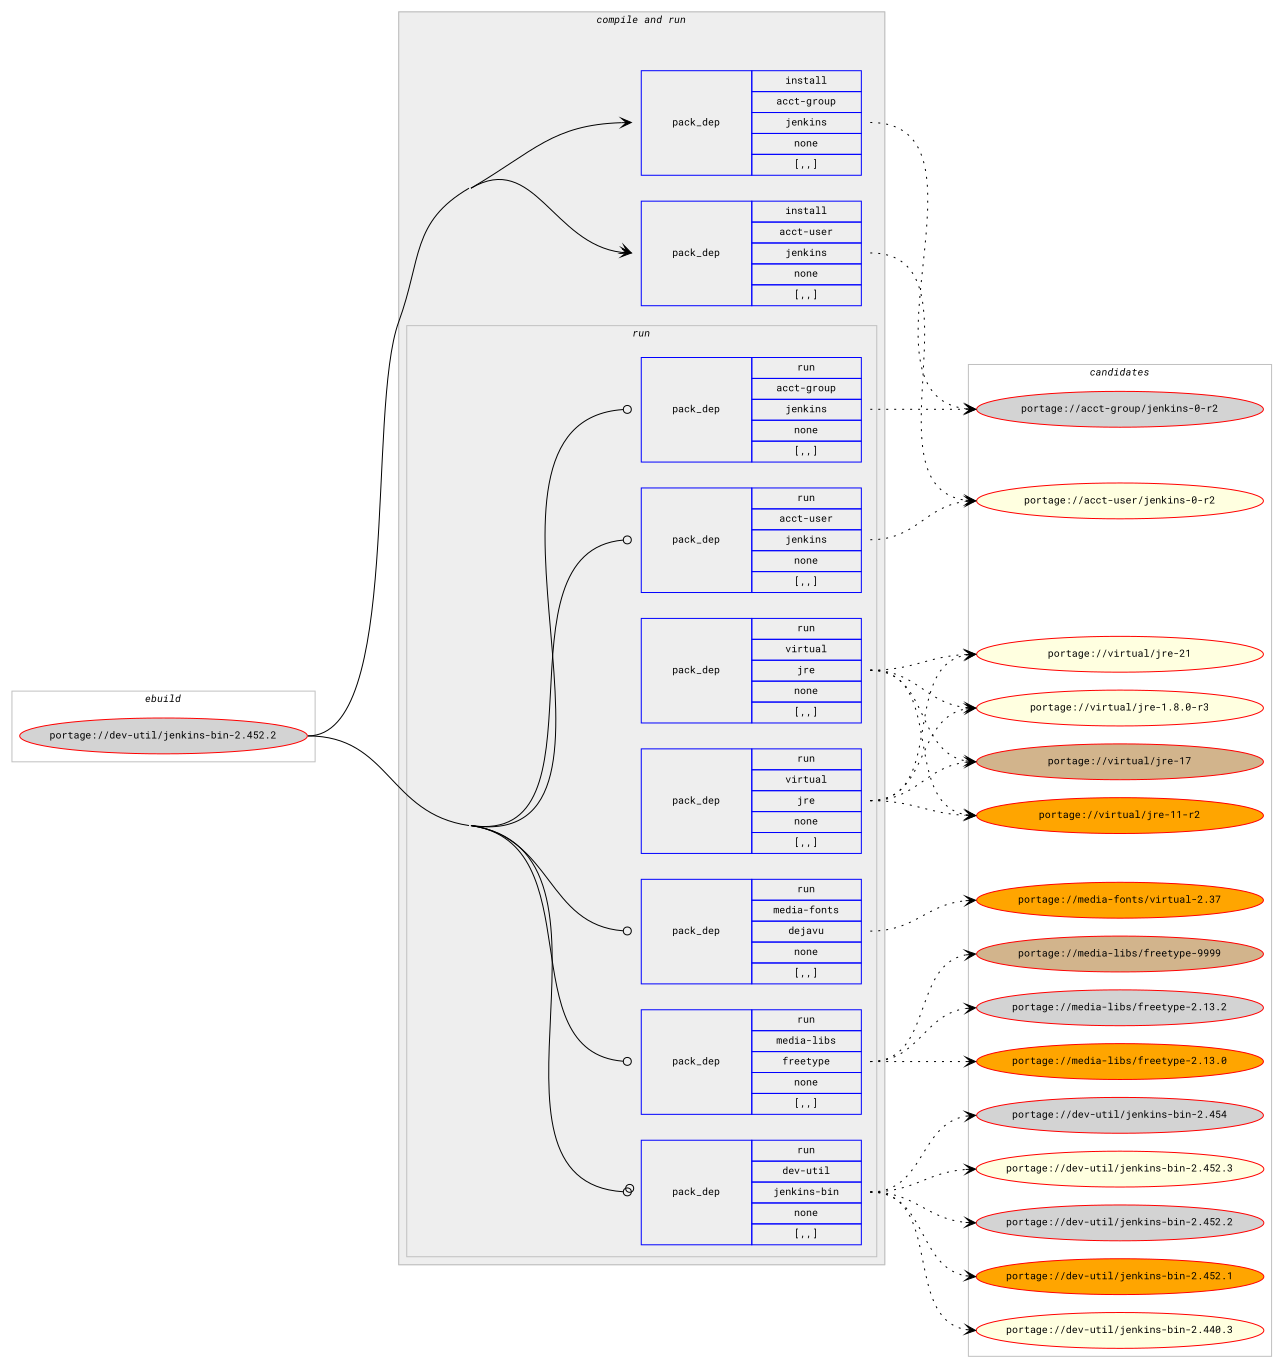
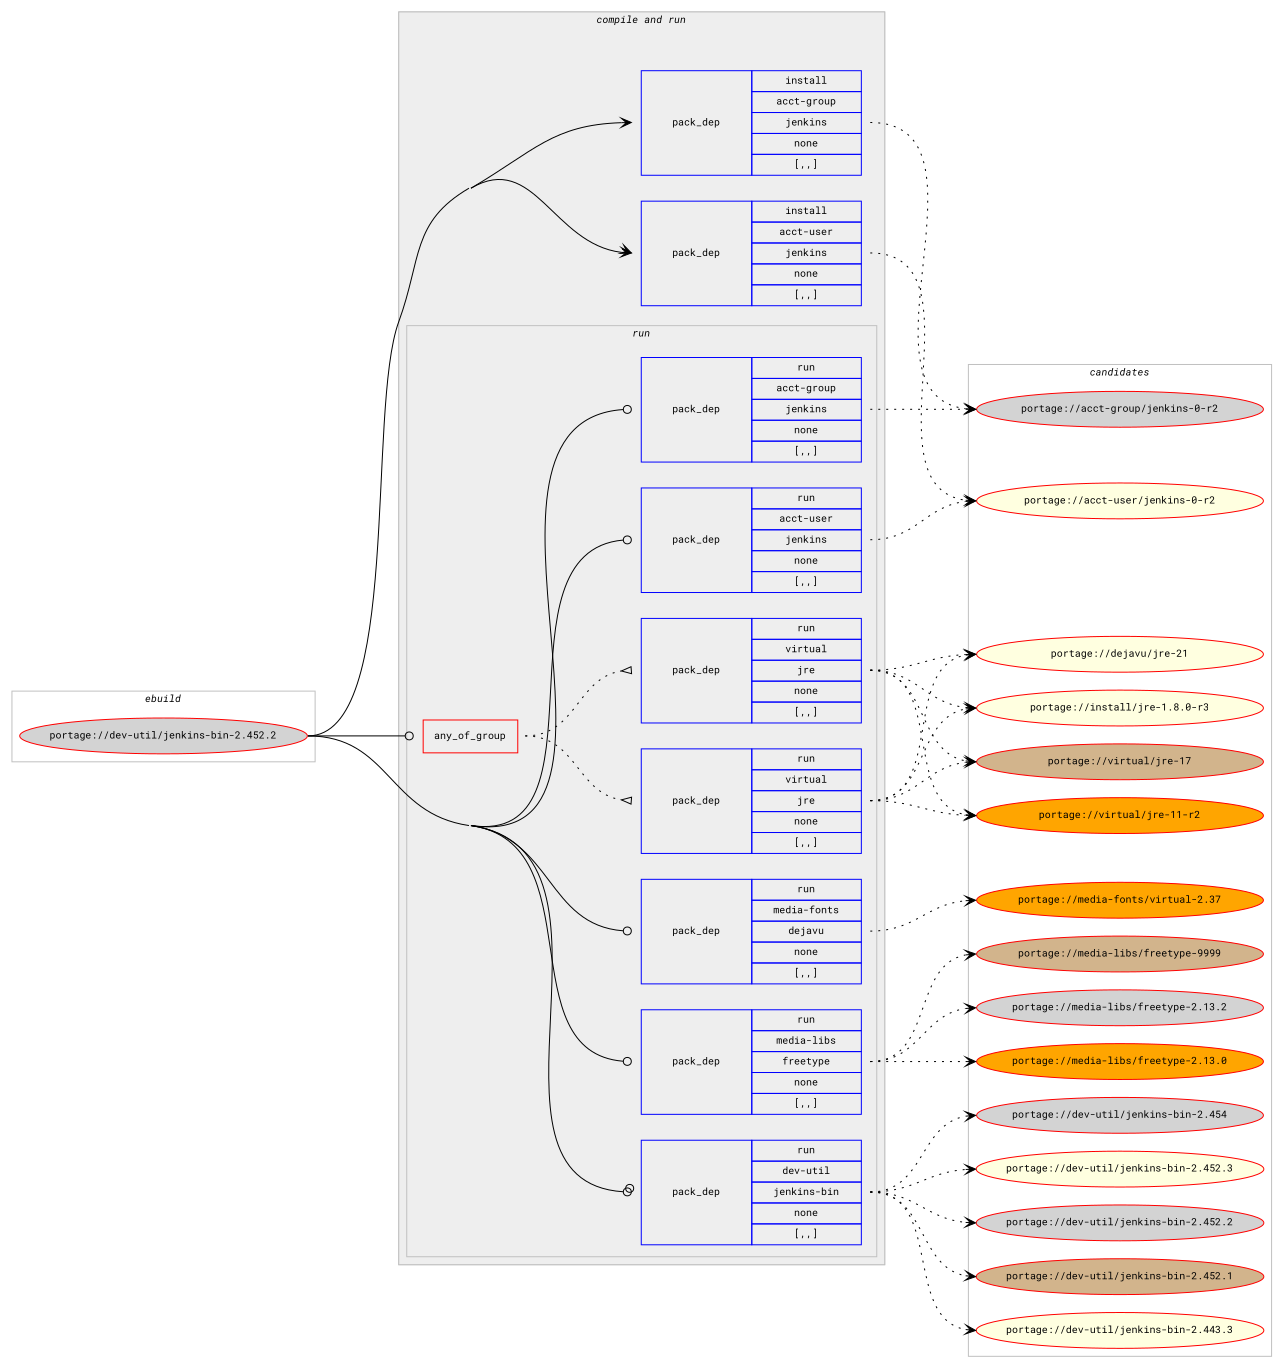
node "portage://virtual/jre-21": label "portage://virtual/jre-21" -> "portage://dejavu/jre-21"
node "portage://virtual/jre-1.8.0-r3": label "portage://virtual/jre-1.8.0-r3" -> "portage://install/jre-1.8.0-r3"
node "any_of_group": added
node "portage://dev-util/jenkins-bin-2.452.1": fillcolor orange -> tan
node "portage://dev-util/jenkins-bin-2.440.3": label "portage://dev-util/jenkins-bin-2.440.3" -> "portage://dev-util/jenkins-bin-2.443.3"
